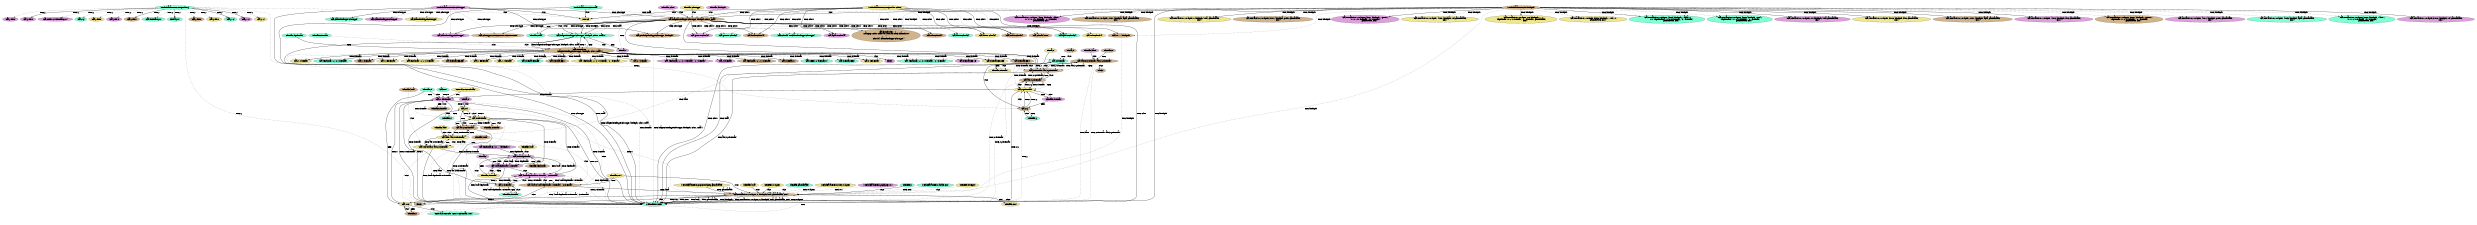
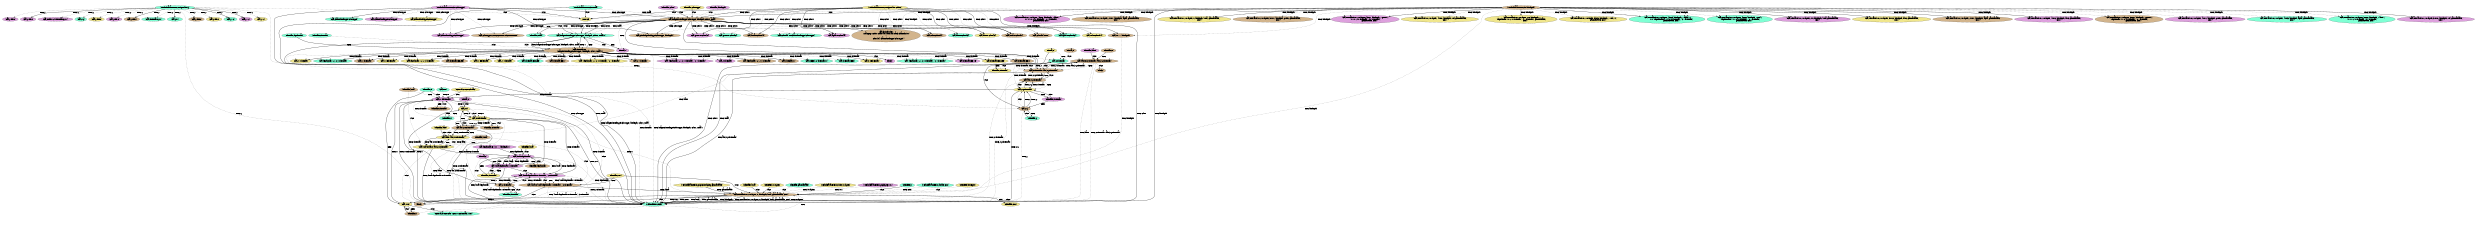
node "(Literal,y+1)": label "(Literal,y+1)" -> "(Call,y+1)"
